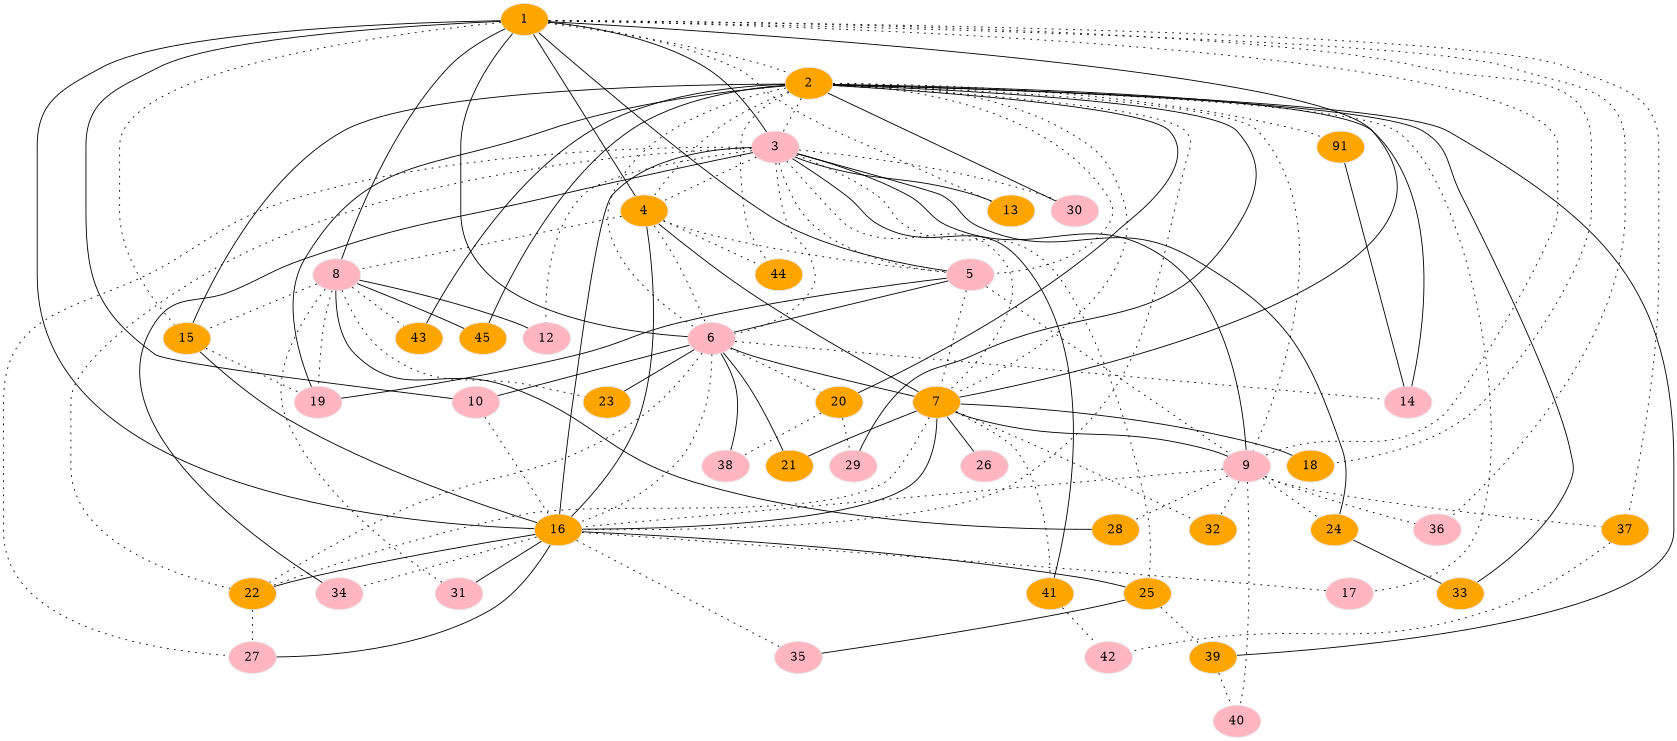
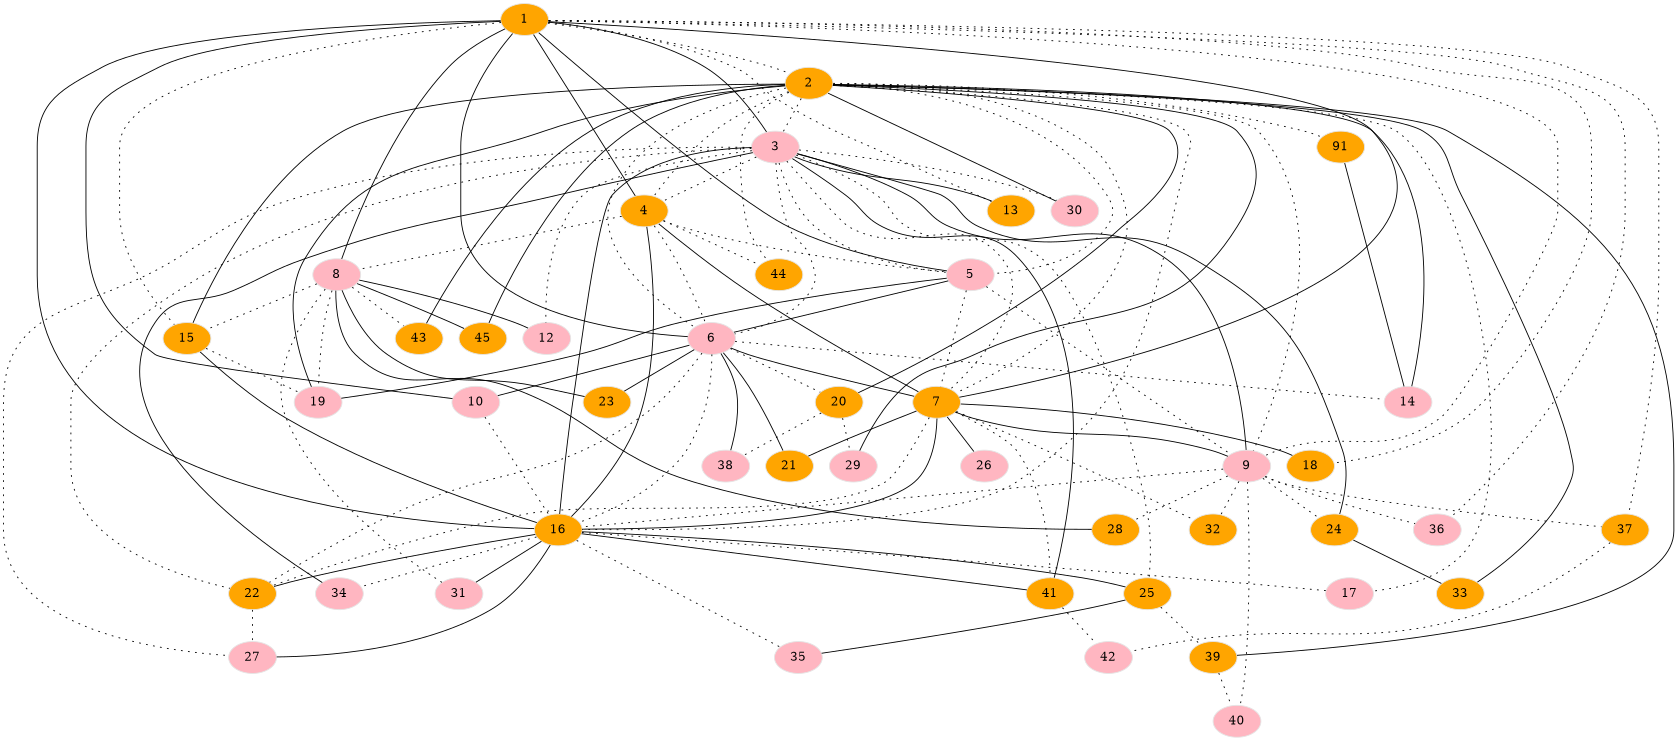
edge "8" -- "23": style dotted -> solid
edge "16" -- "41": added
